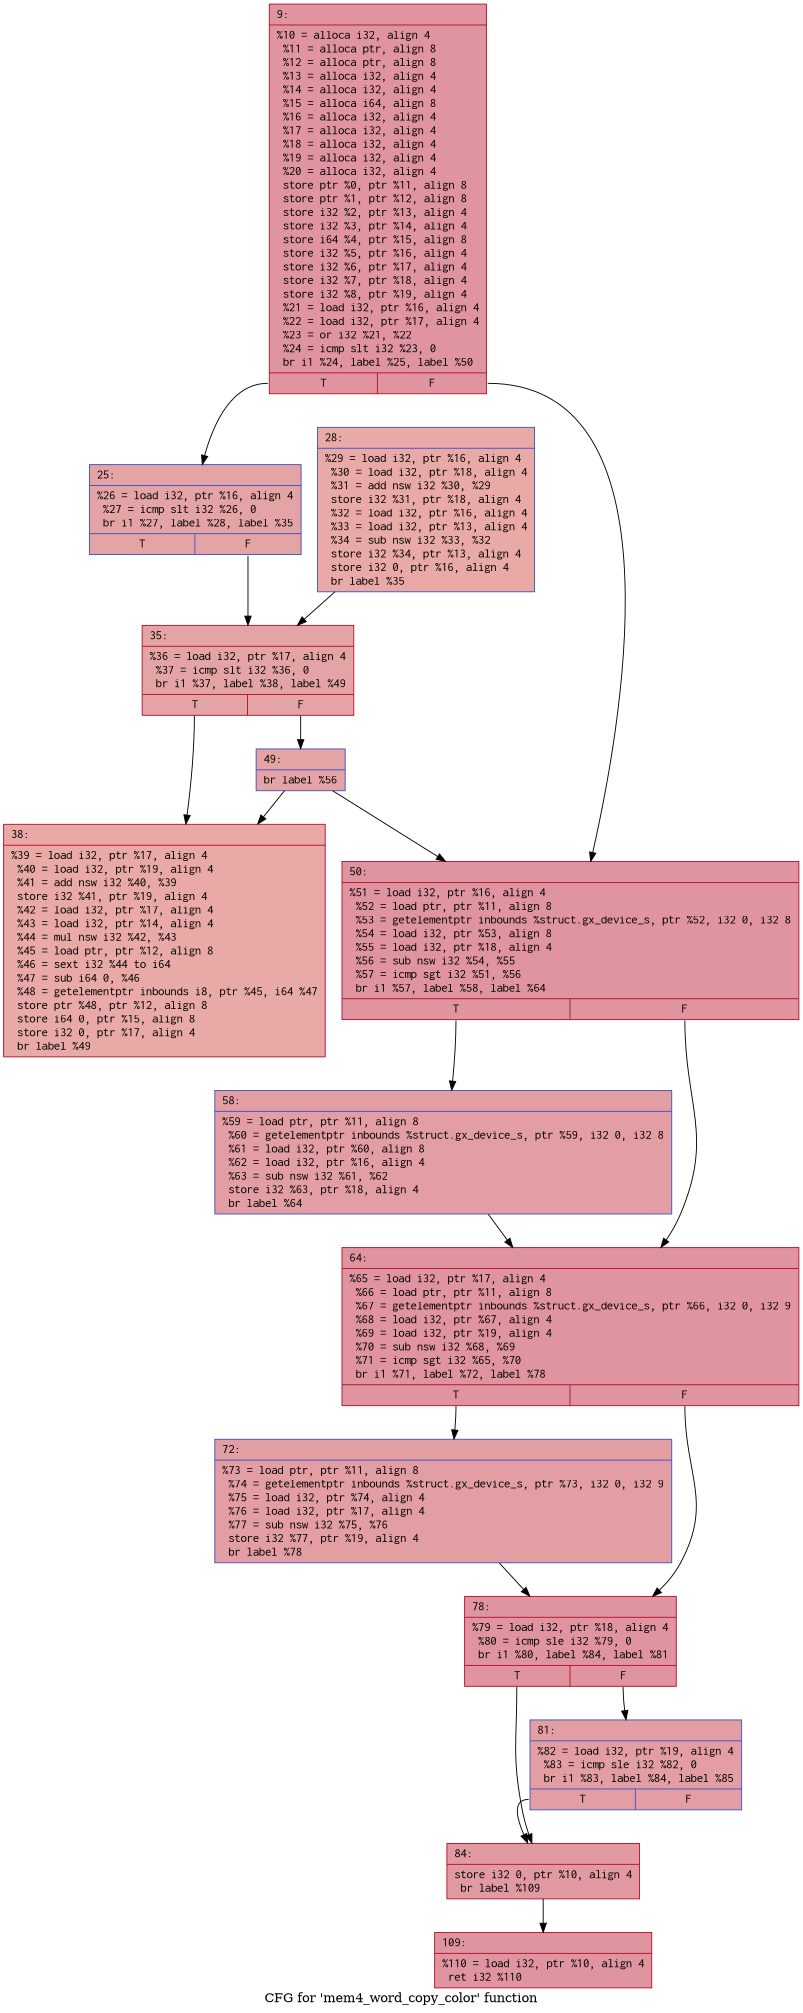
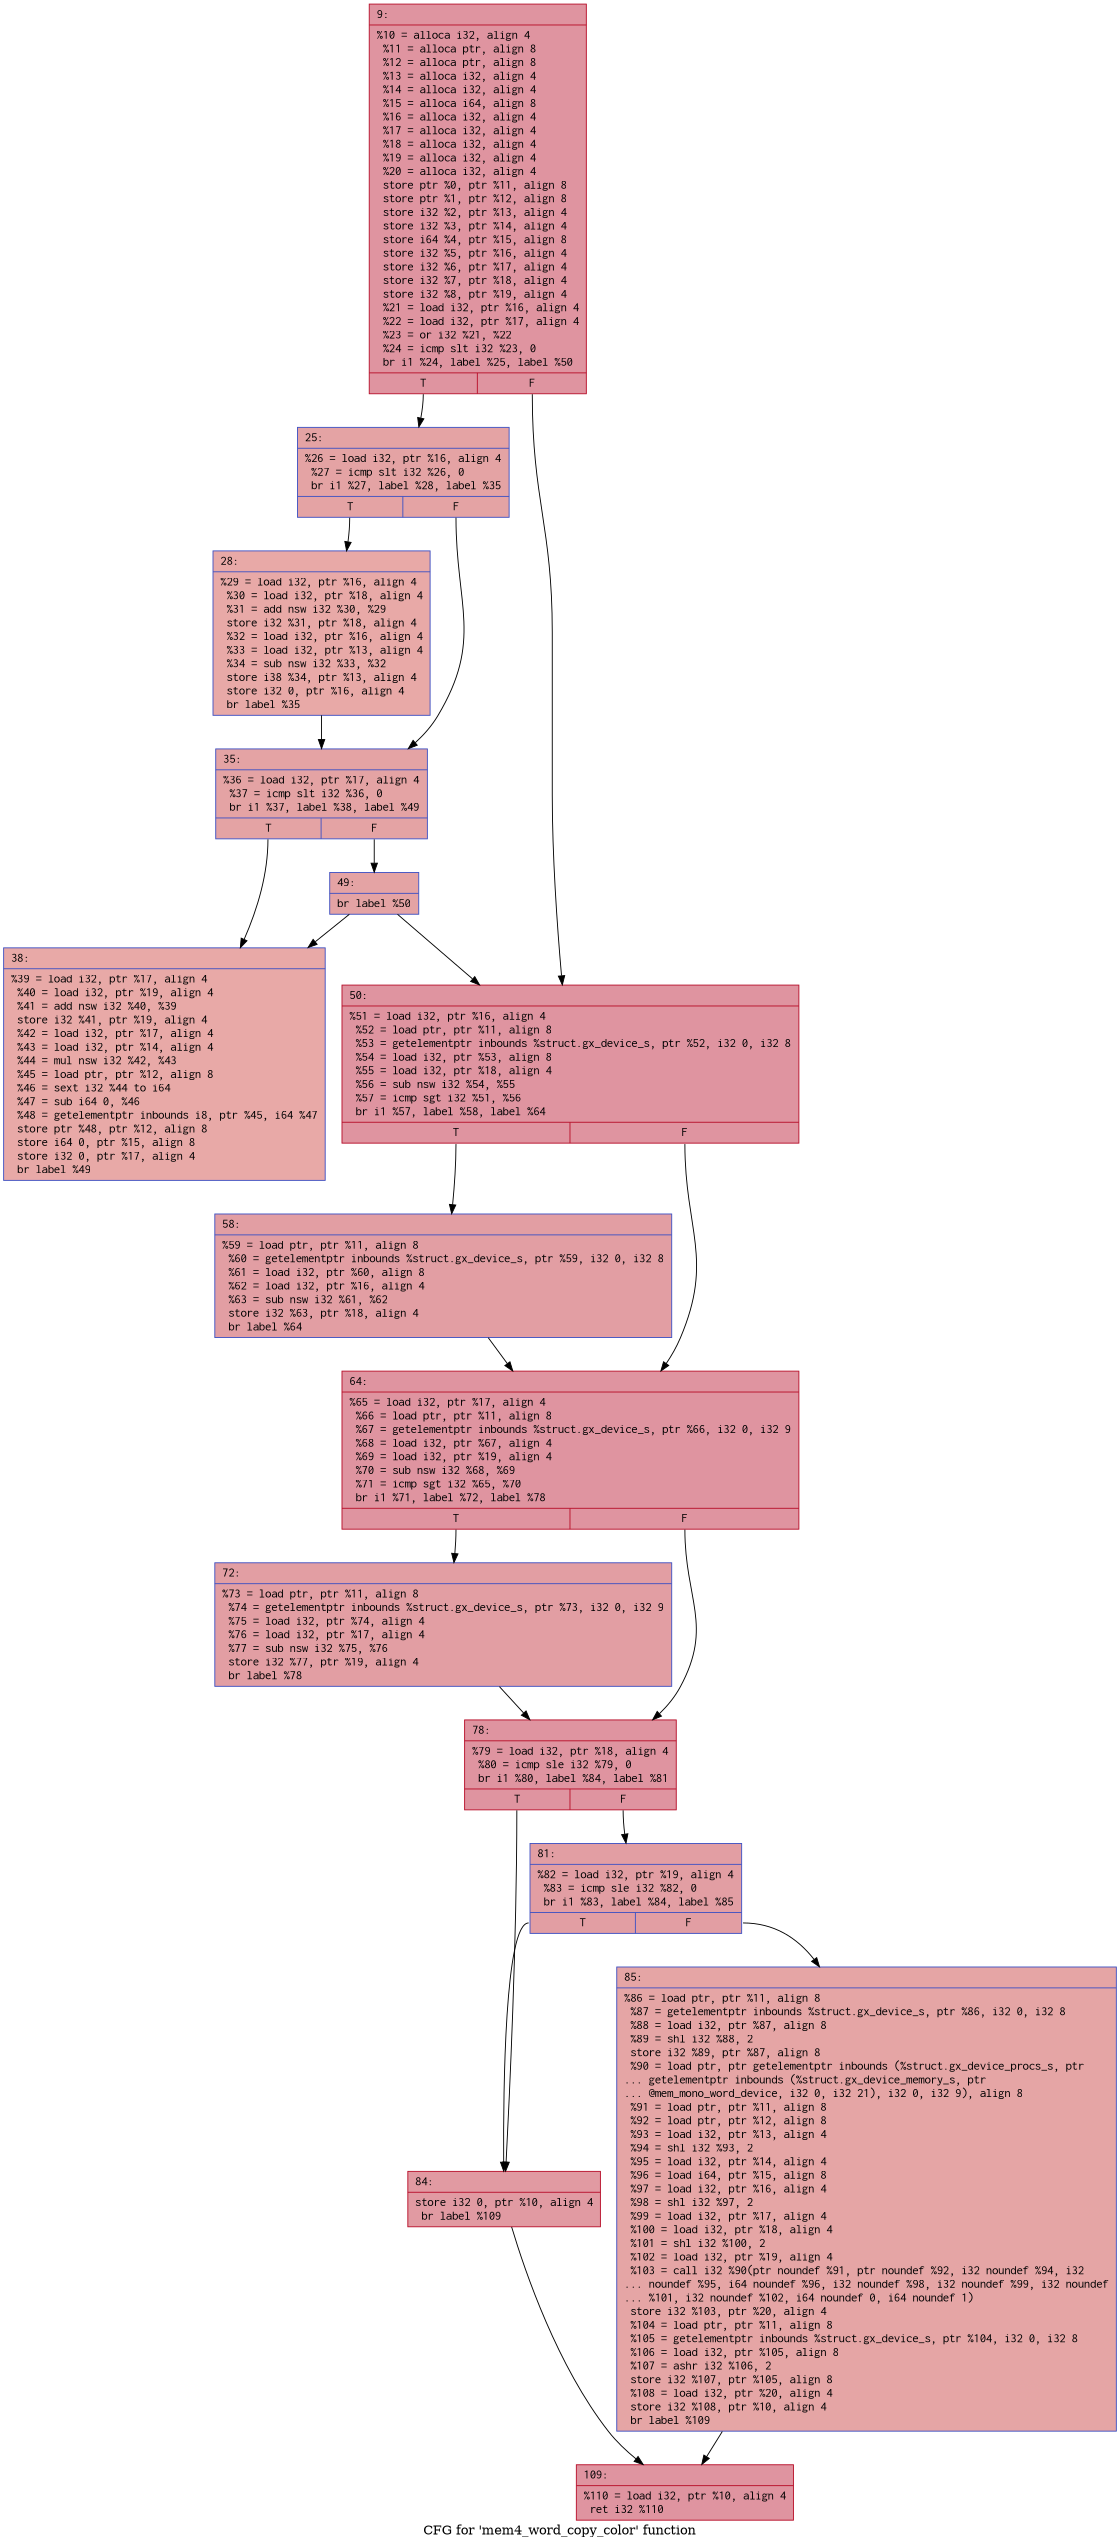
edge "25:" -> "28:": added
node "28:": text "store i32 %34, ptr %13, align 4" -> "store i38 %34, ptr %13, align 4"
node "35:": color #b70d28ff -> #3d50c3ff
node "49:": text "br label %56" -> "br label %50"
node "38:": color #b70d28ff -> #3d50c3ff
node "85:": added
